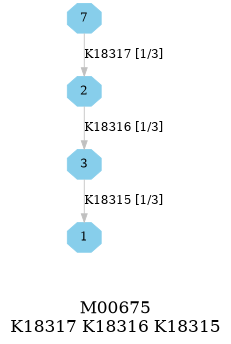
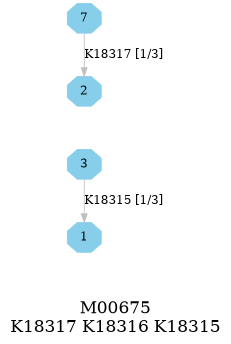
edge "2" -> "3": removed, label "K18316 [1/3]"
